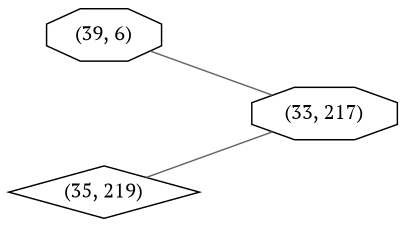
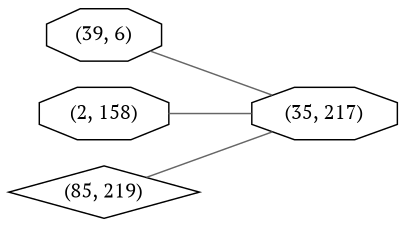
node "(2, 158)": added
node "(33, 217)": label "(33, 217)" -> "(35, 217)"
node "(35, 219)": label "(35, 219)" -> "(85, 219)"
